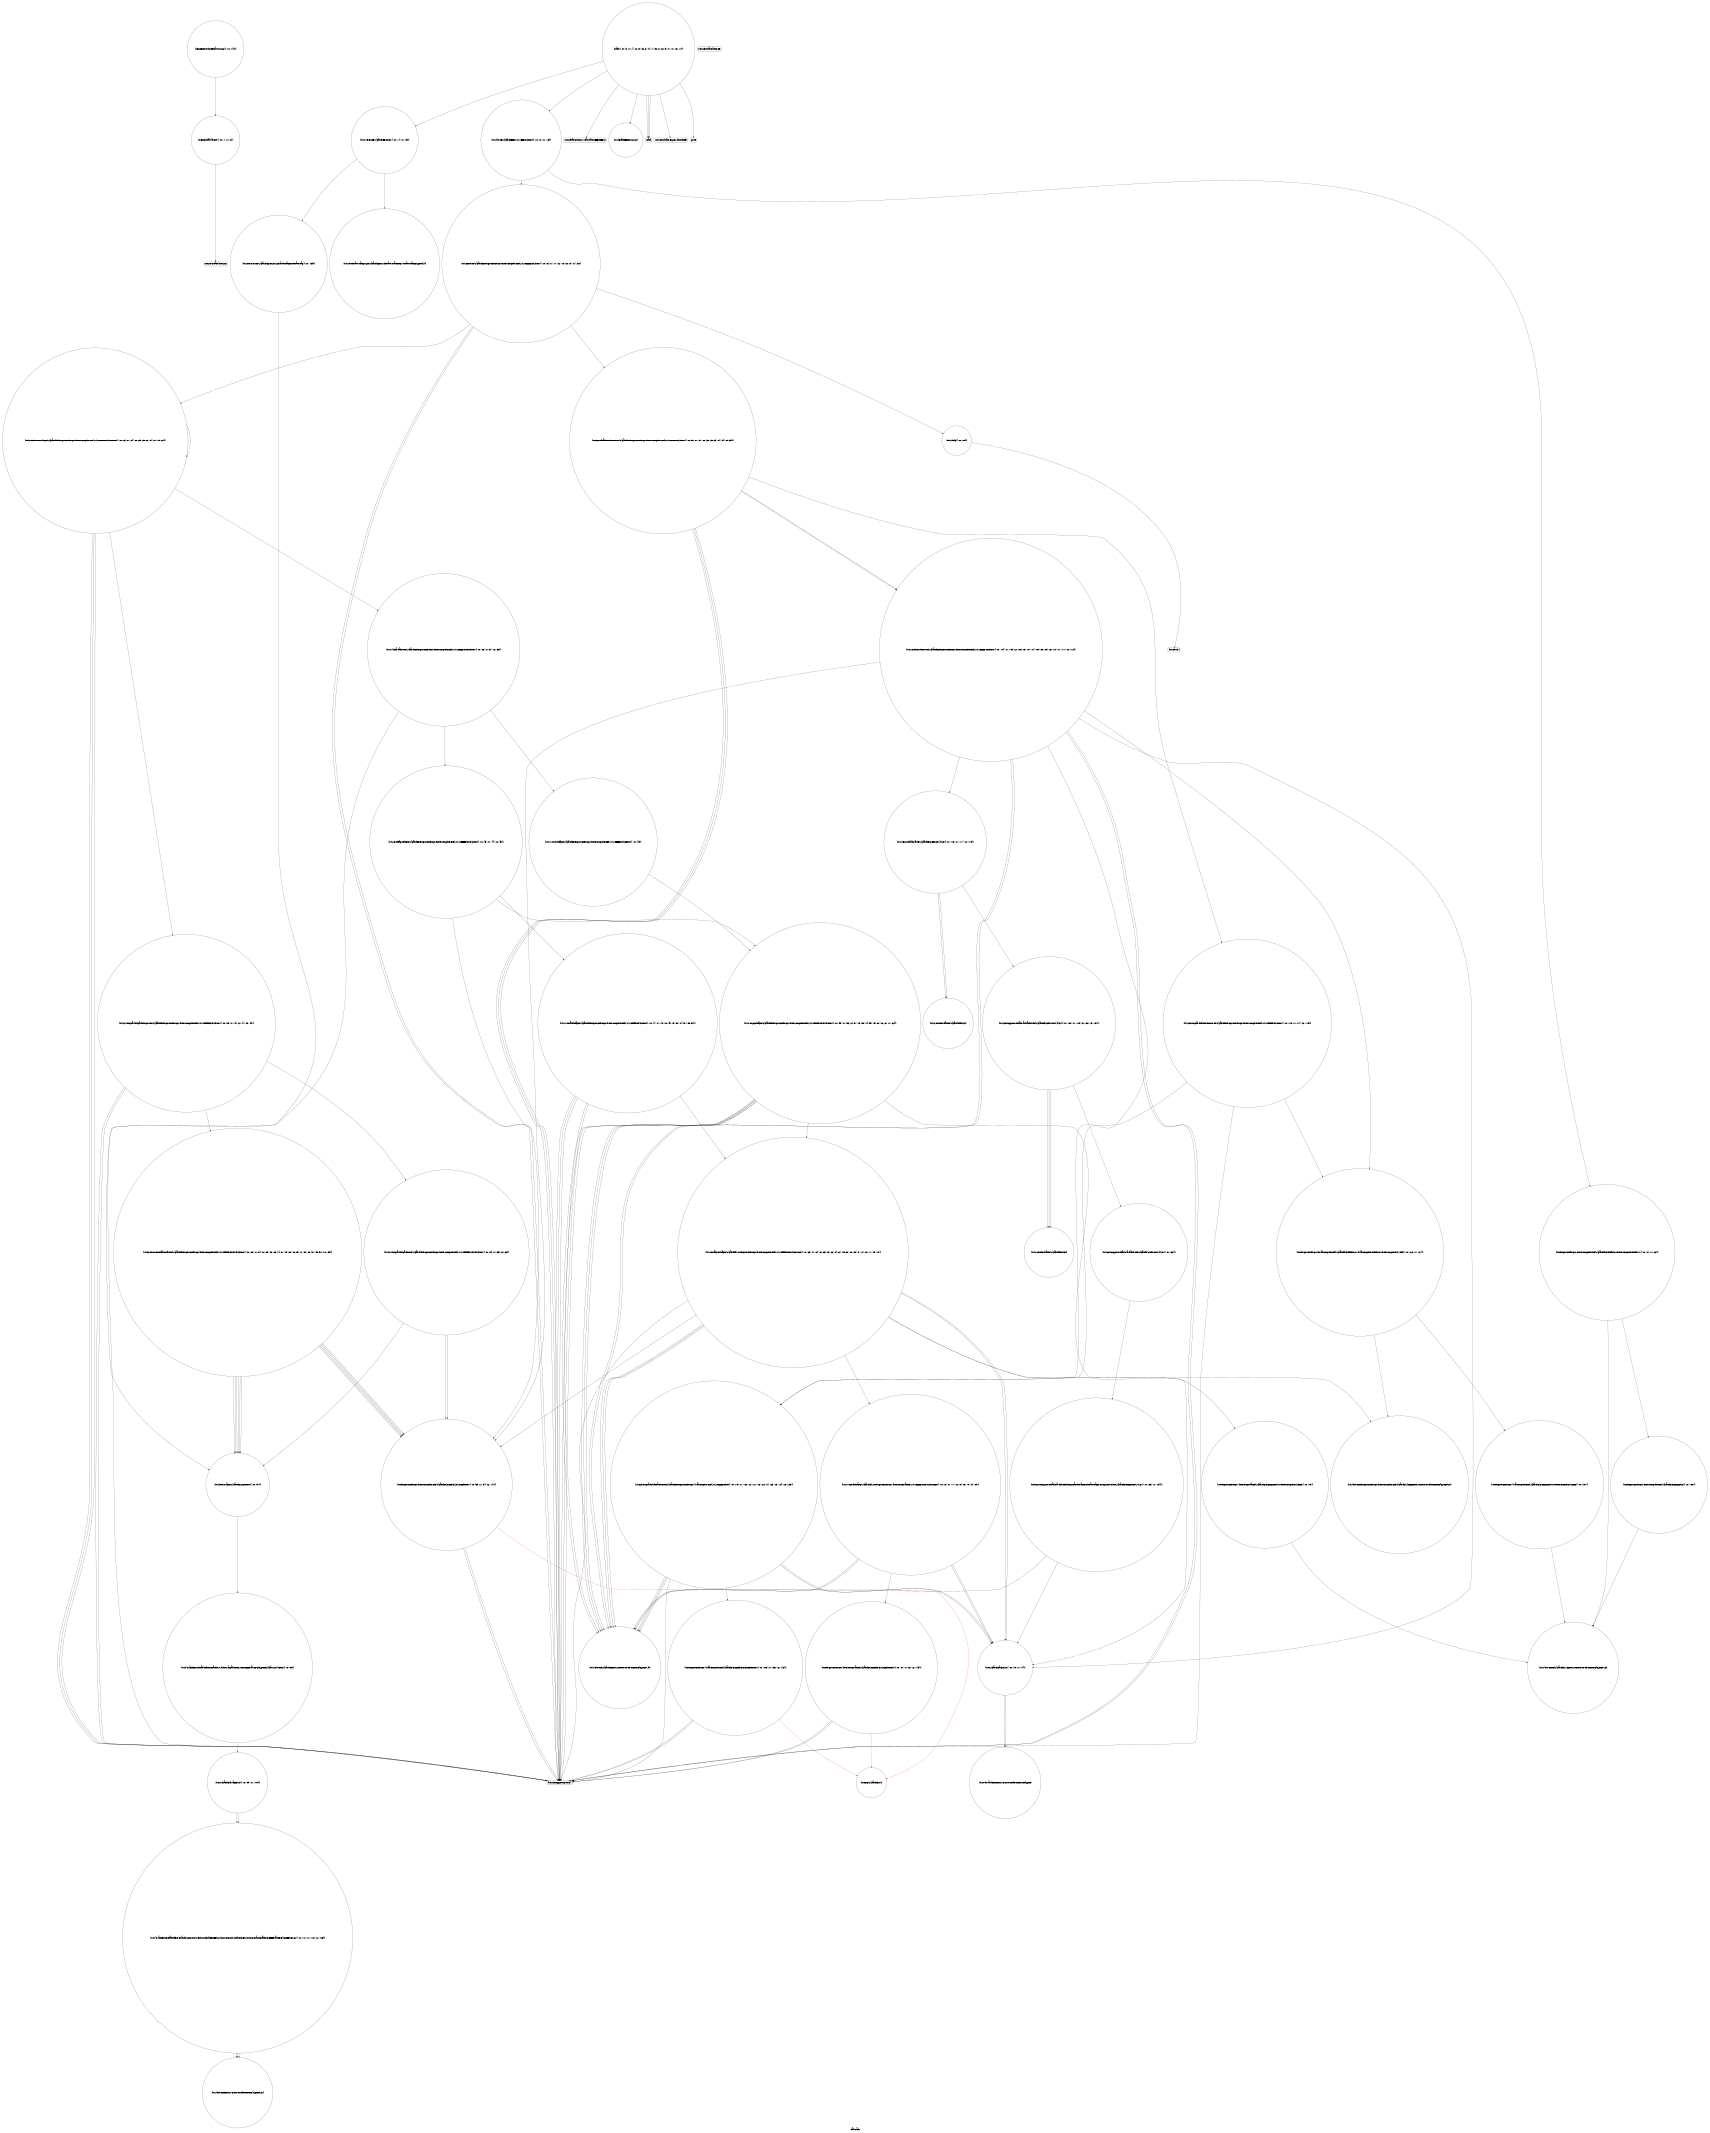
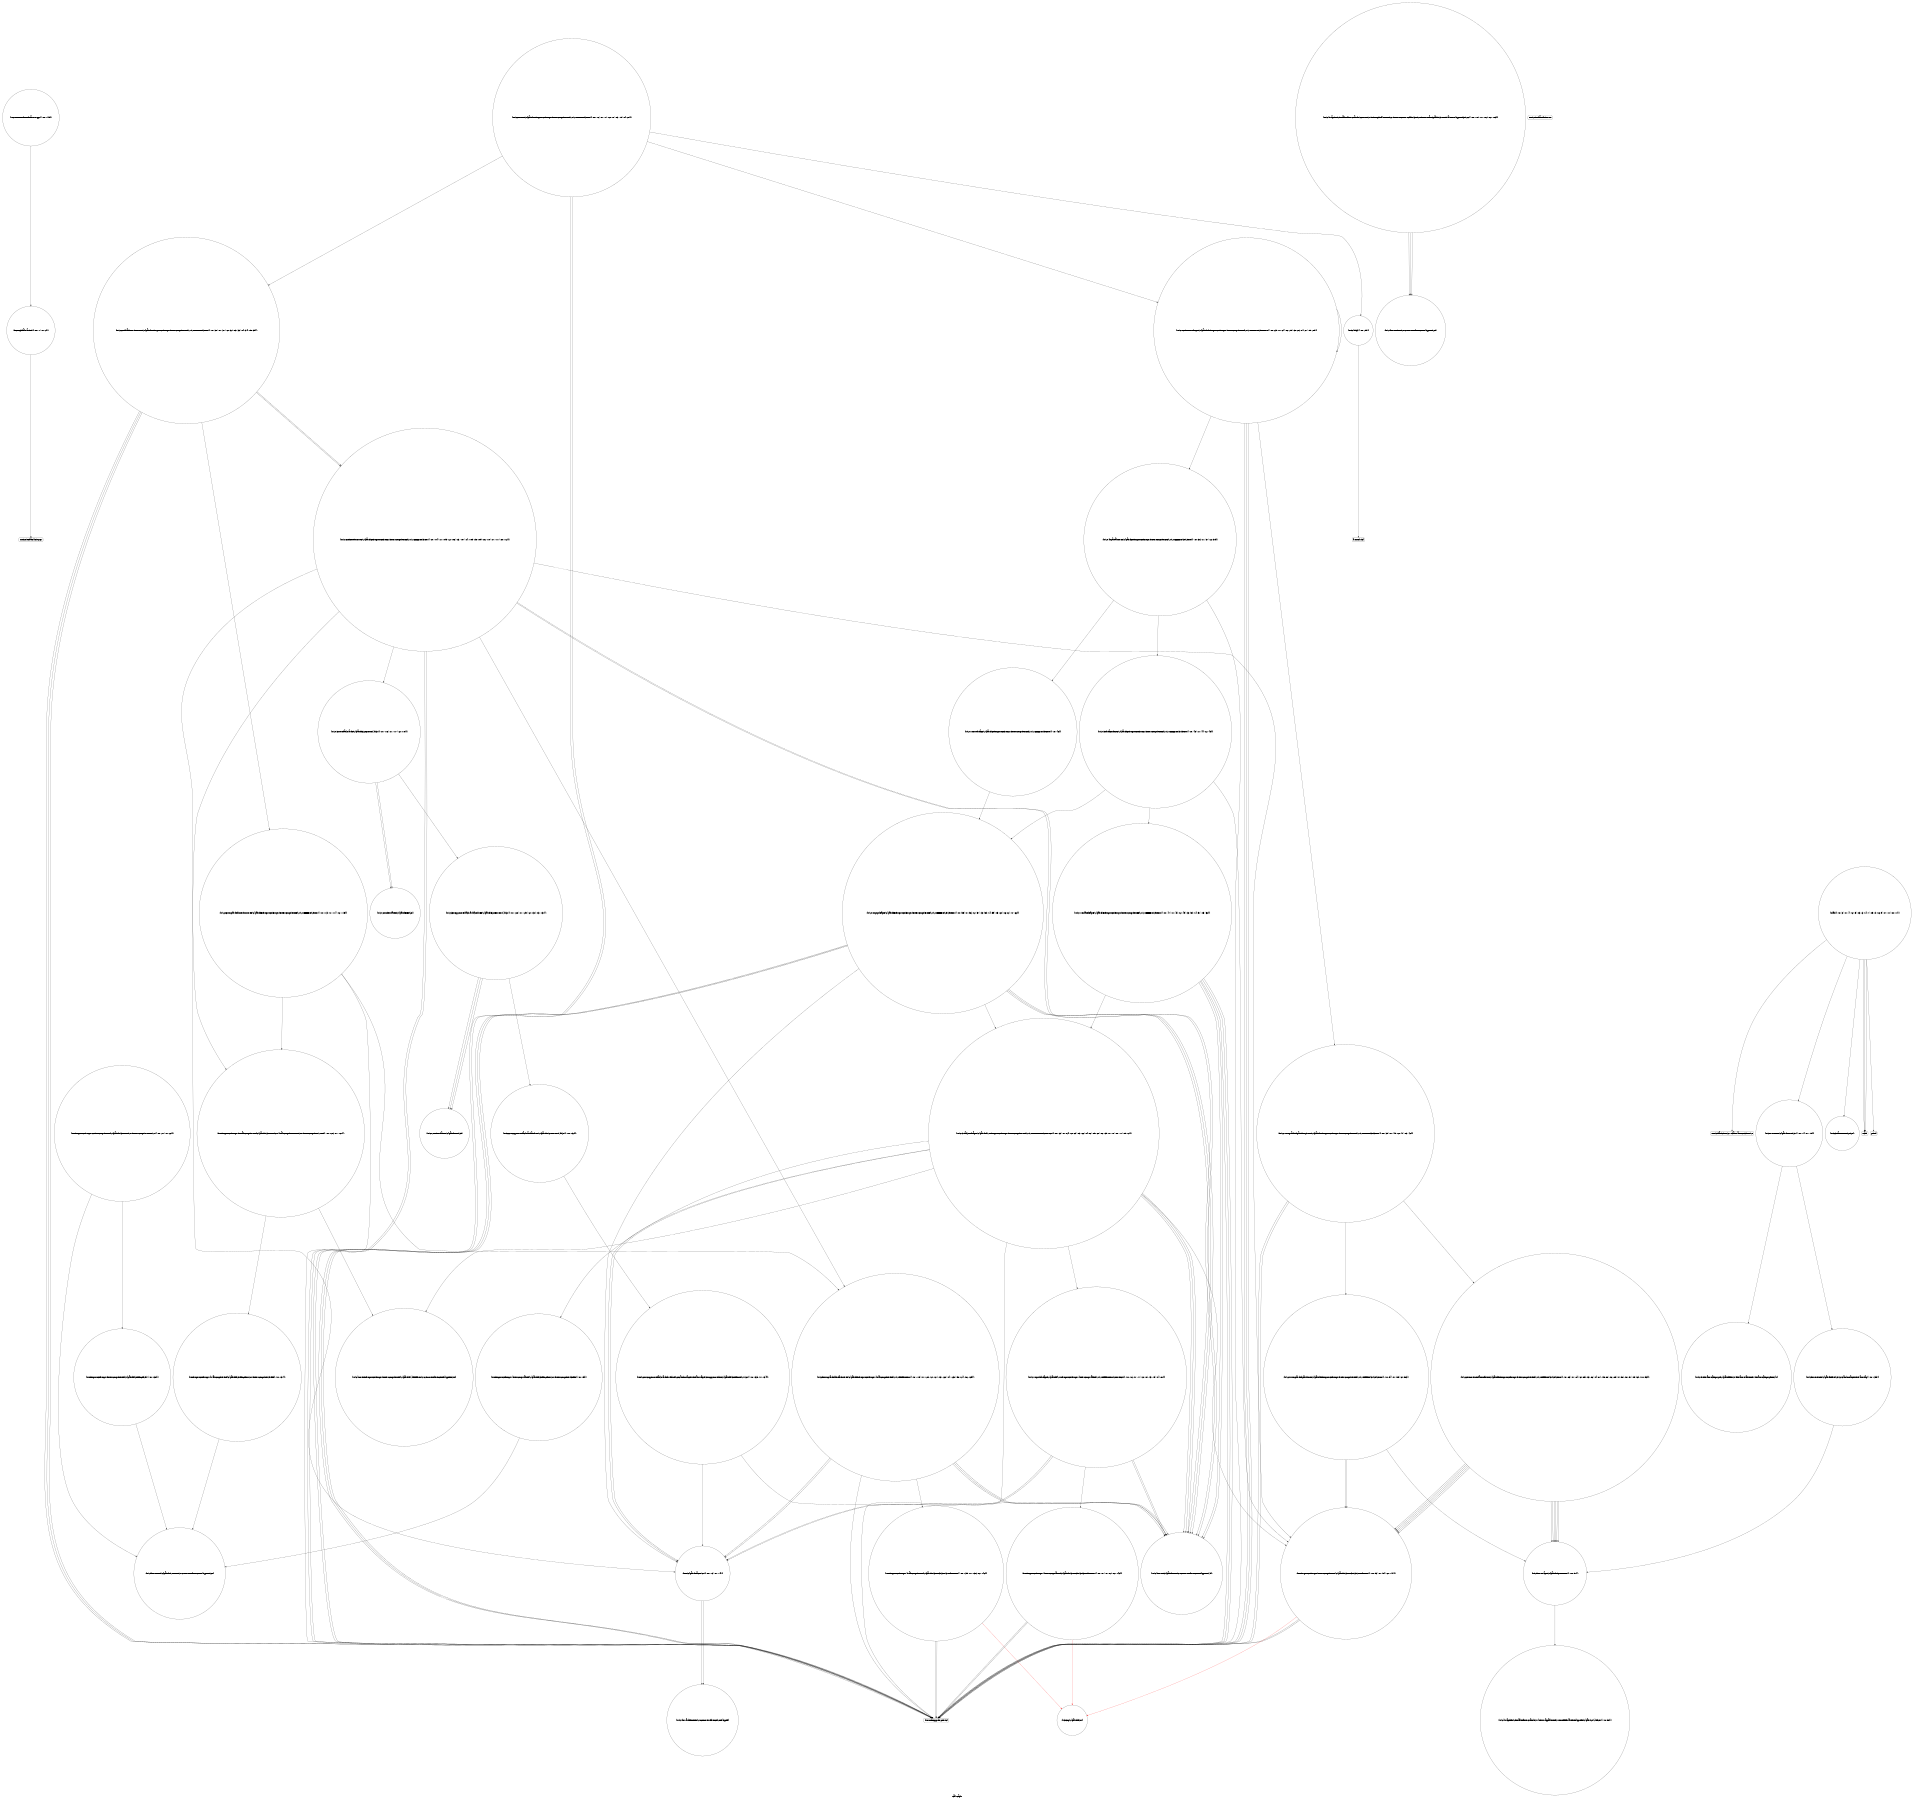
node "{_ZSt4sortIPSt4pairIiiEPFiS1_S1_EEvT_S5_T0_|{<s0>12|<s1>13}}": removed
node "_ZNSt8ios_base15sync_with_stdioEb": removed
node "{_ZNSt4pairIiiE4swapERS0_|{<s0>99|<s1>100}}": removed
